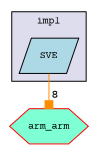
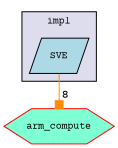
node "arm_arm": label "arm_arm" -> "arm_compute"
